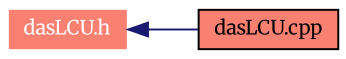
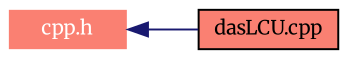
node "dasLCU.h": label "dasLCU.h" -> "cpp.h"
